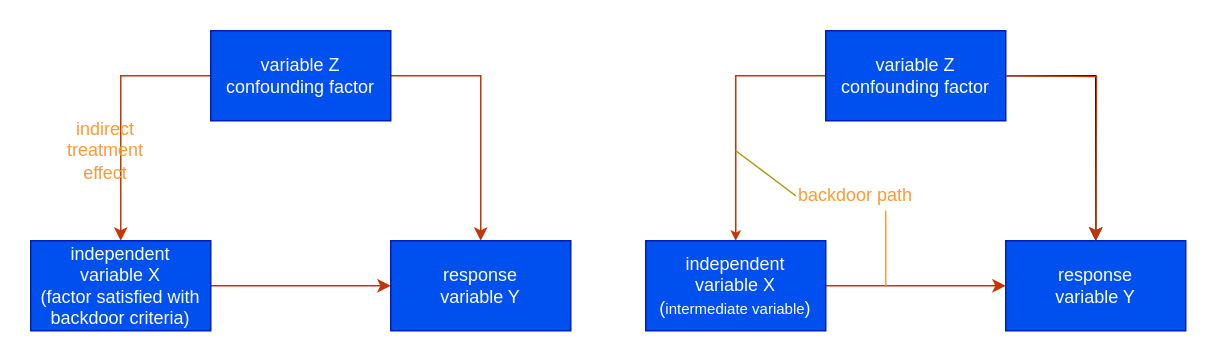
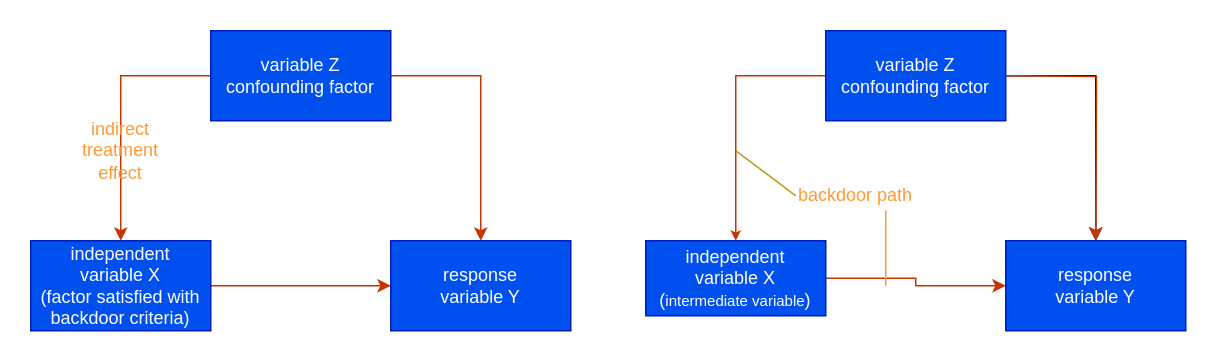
node "indirect treatment effect": moved (106, 151) -> (121, 151)
node "independent variable X (intermediate variable)": size 180x90 -> 180x75
